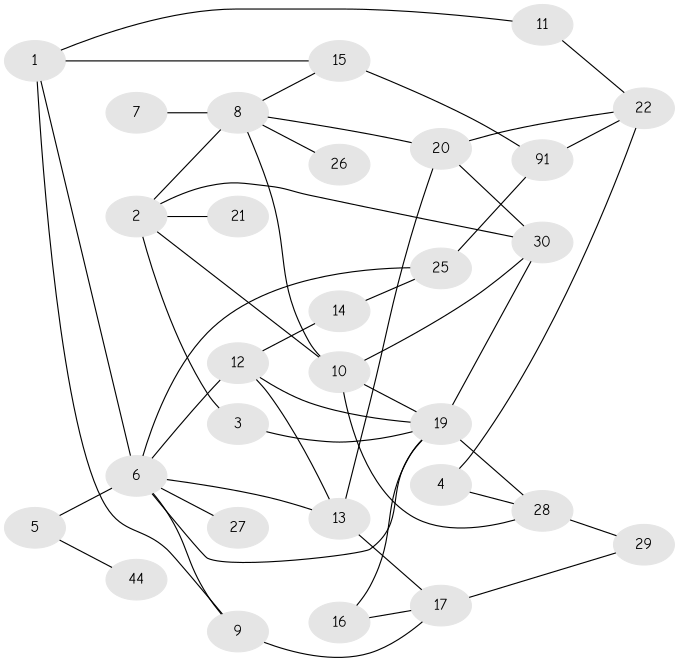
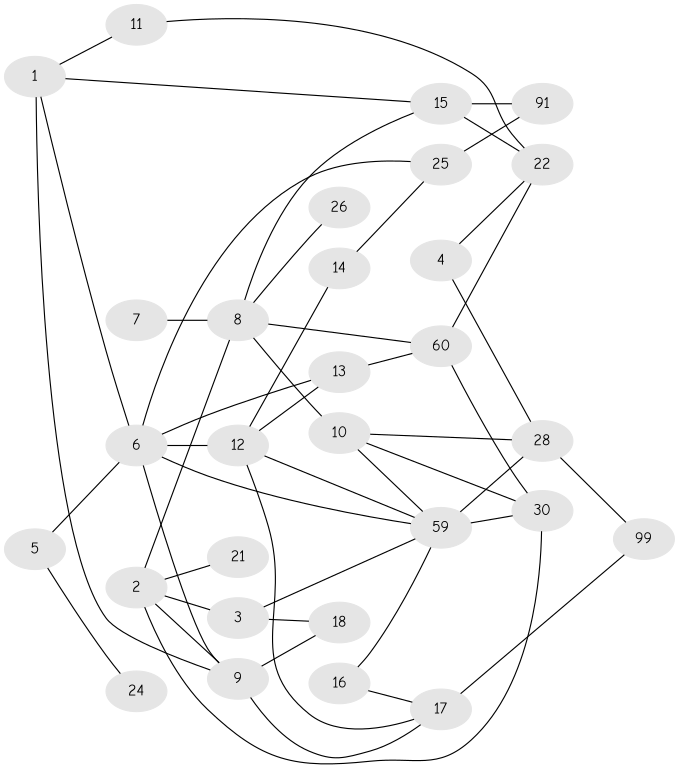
edge "22" -- "91": now "22" -- "15"
node "20": label "20" -> "60"
edge "2" -- "10": now "2" -- "9"
node "19": label "19" -> "59"
node "27": removed
node "29": label "29" -> "99"
edge "13" -- "17": now "12" -- "17"
node "44": label "44" -> "24"
node "18": added
